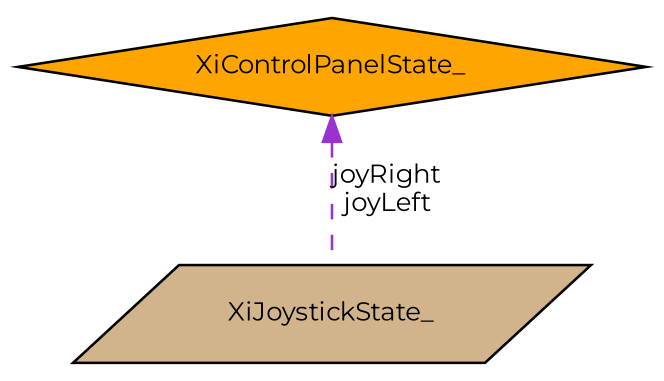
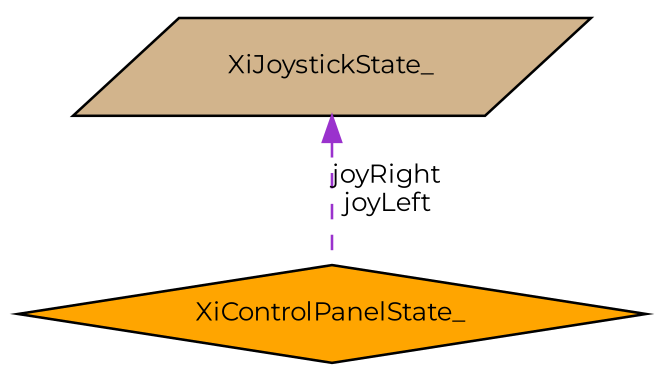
edge "XiJoystickState_" -> "XiControlPanelState_": reversed
